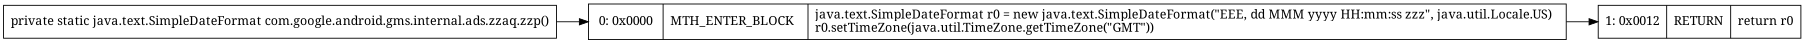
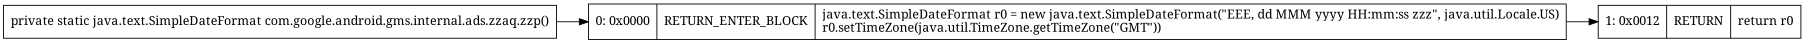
node "0: 0x0000": text "MTH_ENTER_BLOCK" -> "RETURN_ENTER_BLOCK"
